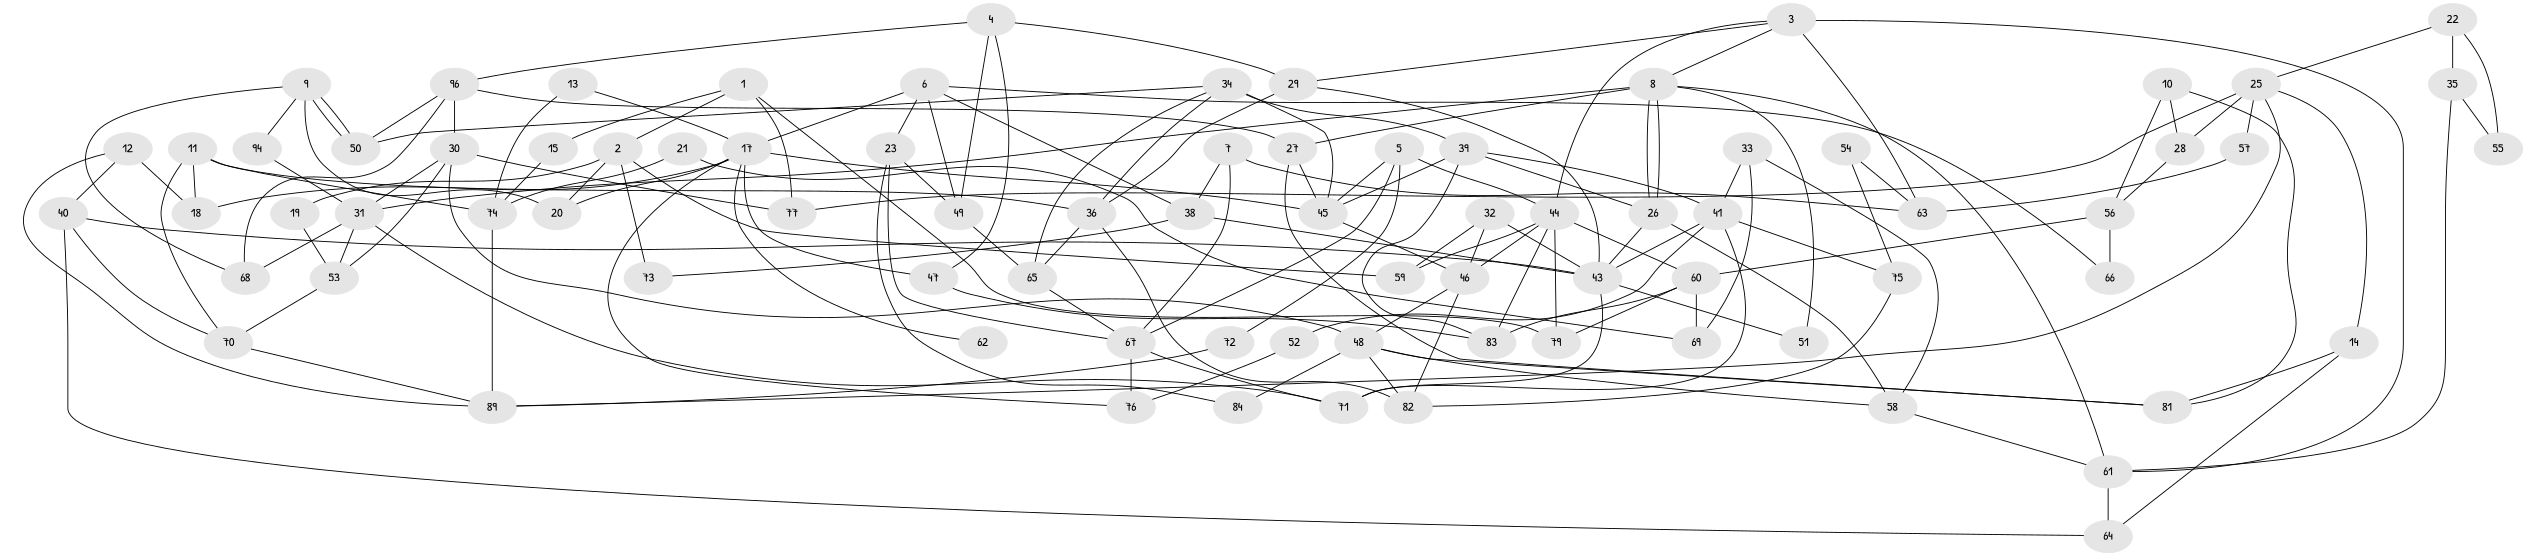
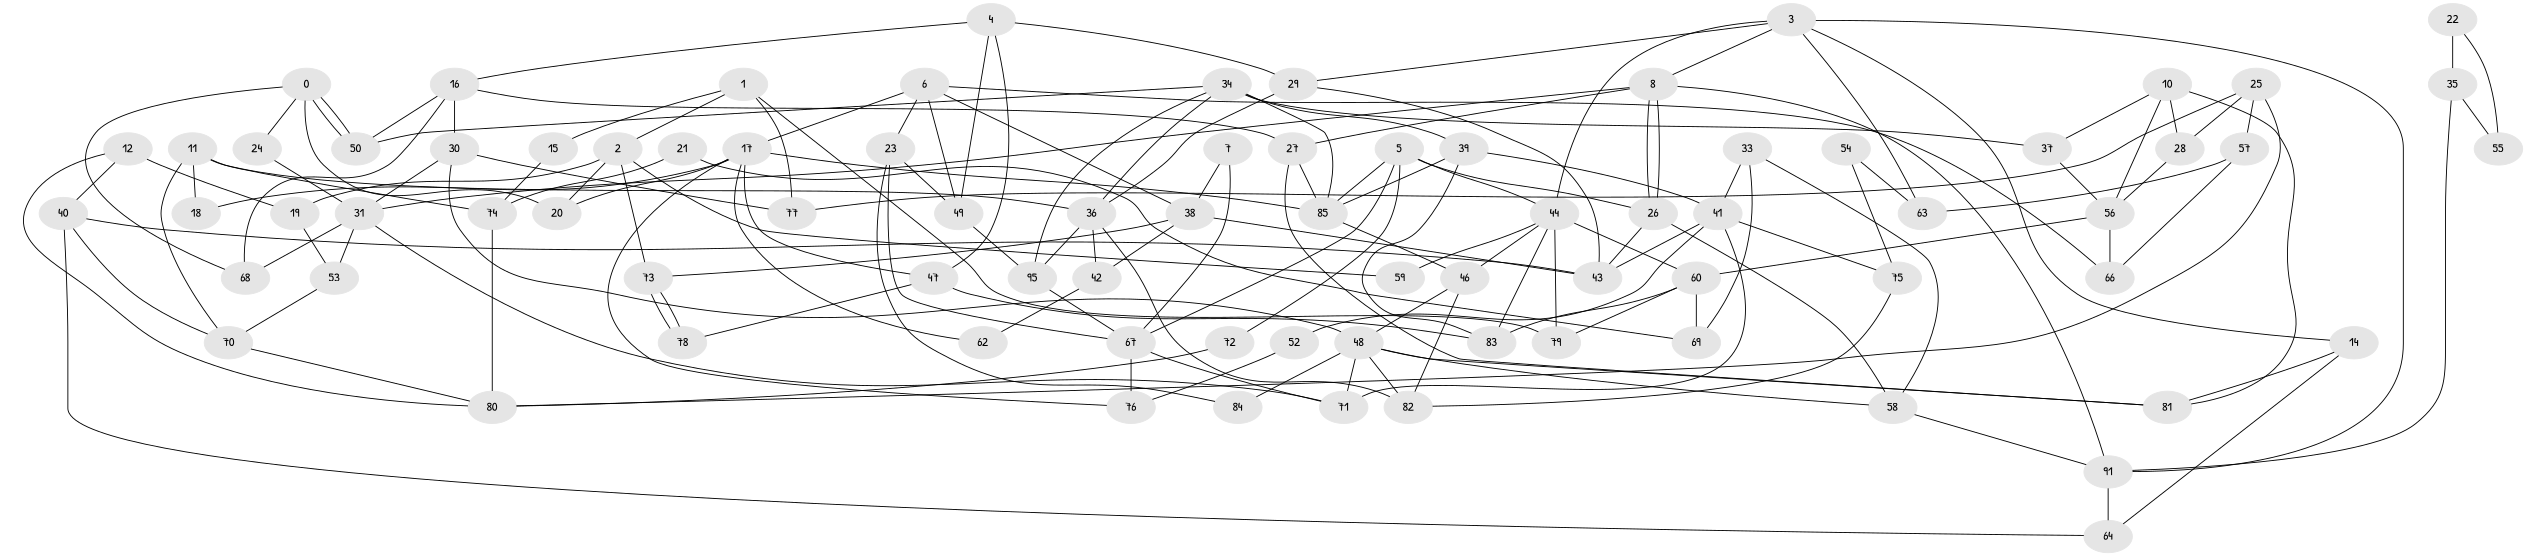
edge "22" -- "25": removed
node "9": label "9" -> "0"
node "96": label "96" -> "16"
node "13": removed
node "94": label "94" -> "24"
node "37": added
edge "39" -- "26": now "5" -- "26"
edge "12" -- "18": now "12" -- "19"
edge "25" -- "14": now "3" -- "14"
edge "7" -- "63": removed
node "45": label "45" -> "85"
node "32": removed
edge "57" -- "66": added
edge "30" -- "53": removed
node "65": label "65" -> "95"
node "42": added
node "78": added
node "51": removed
edge "43" -- "71": now "48" -- "71"
node "89": label "89" -> "80"
node "61": label "61" -> "91"
